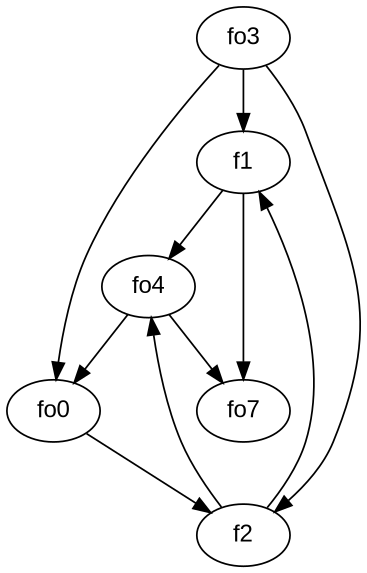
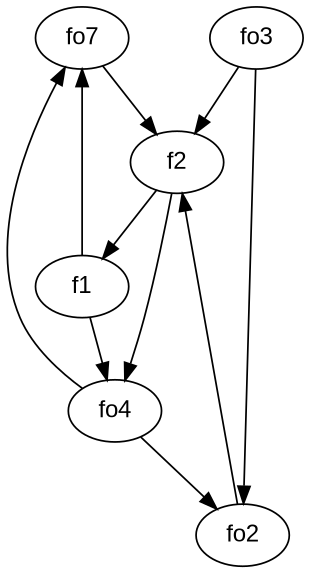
edge "fo3" -> "f1": removed
edge "fo7" -> "f2": added
node "fo0": label "fo0" -> "fo2"
